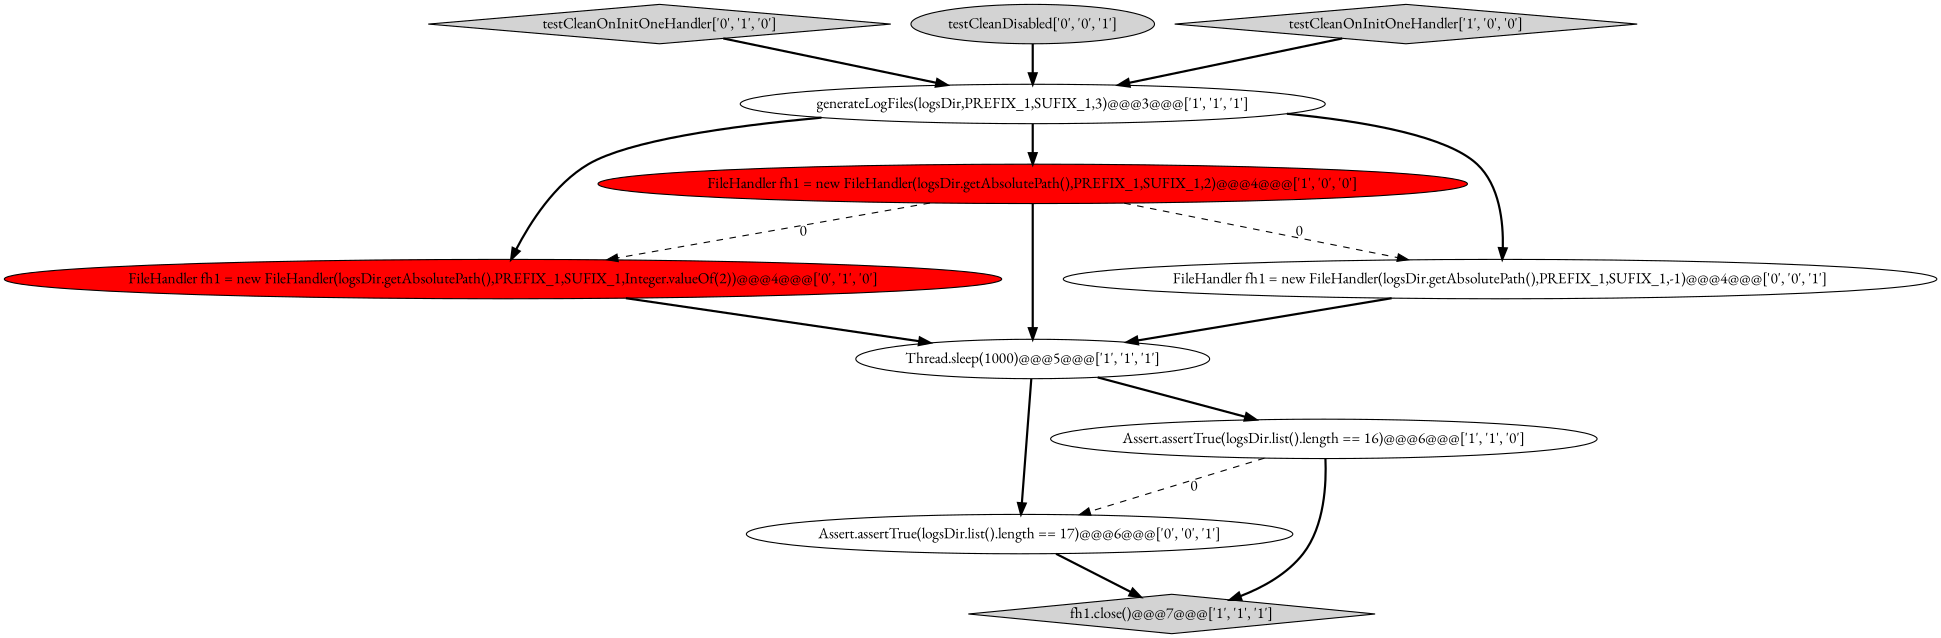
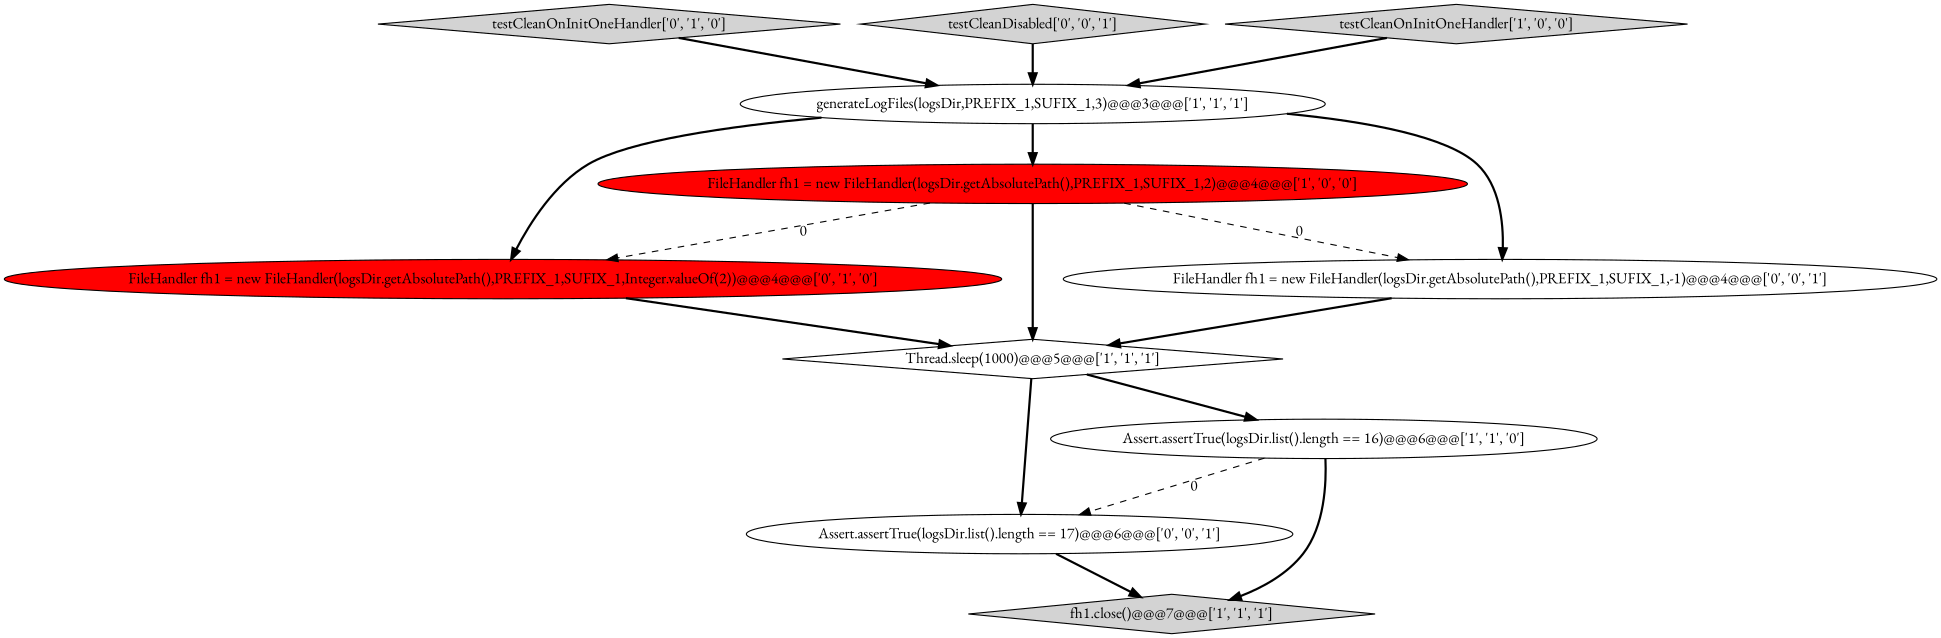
node "testCleanDisabled['0', '0', '1']": shape ellipse -> diamond
node "Thread.sleep(1000)@@@5@@@['1', '1', '1']": shape ellipse -> diamond
